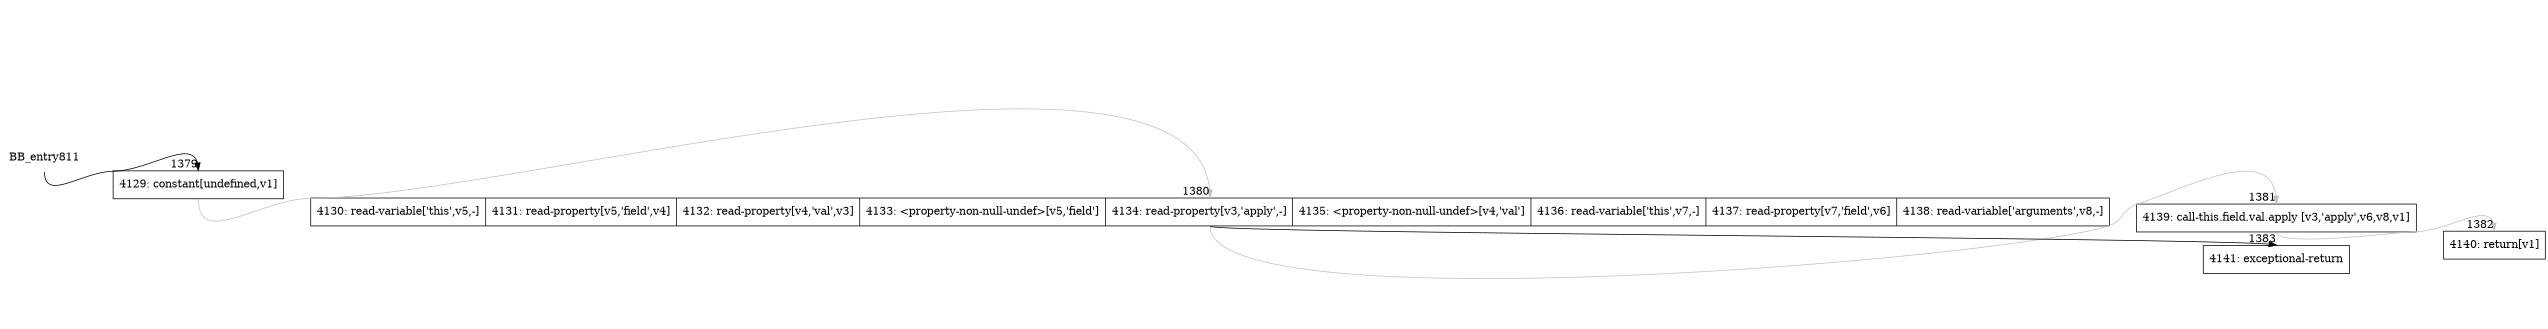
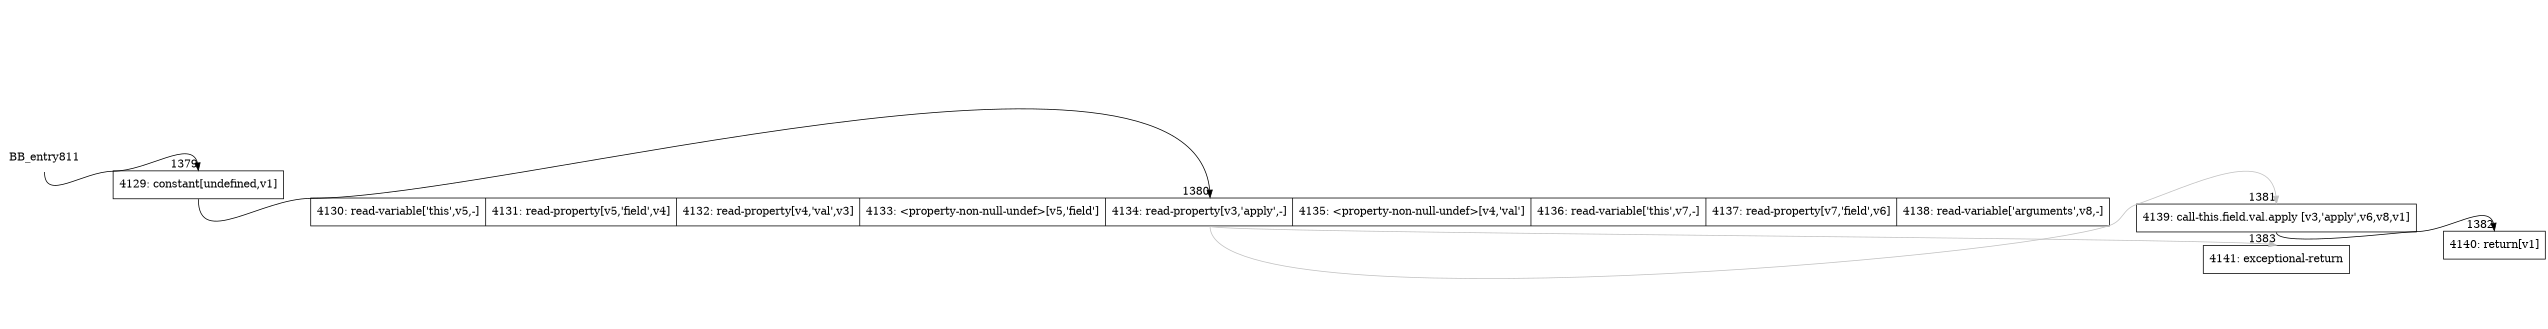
edge "4129: constant[undefined,v1]" -> "4130: read-variable['this',v5,-]": color gray -> black
edge "4139: call-this.field.val.apply [v3,'apply',v6,v8,v1]" -> "4140: return[v1]": color gray -> black
edge "4130: read-variable['this',v5,-]" -> "4141: exceptional-return": color black -> gray
